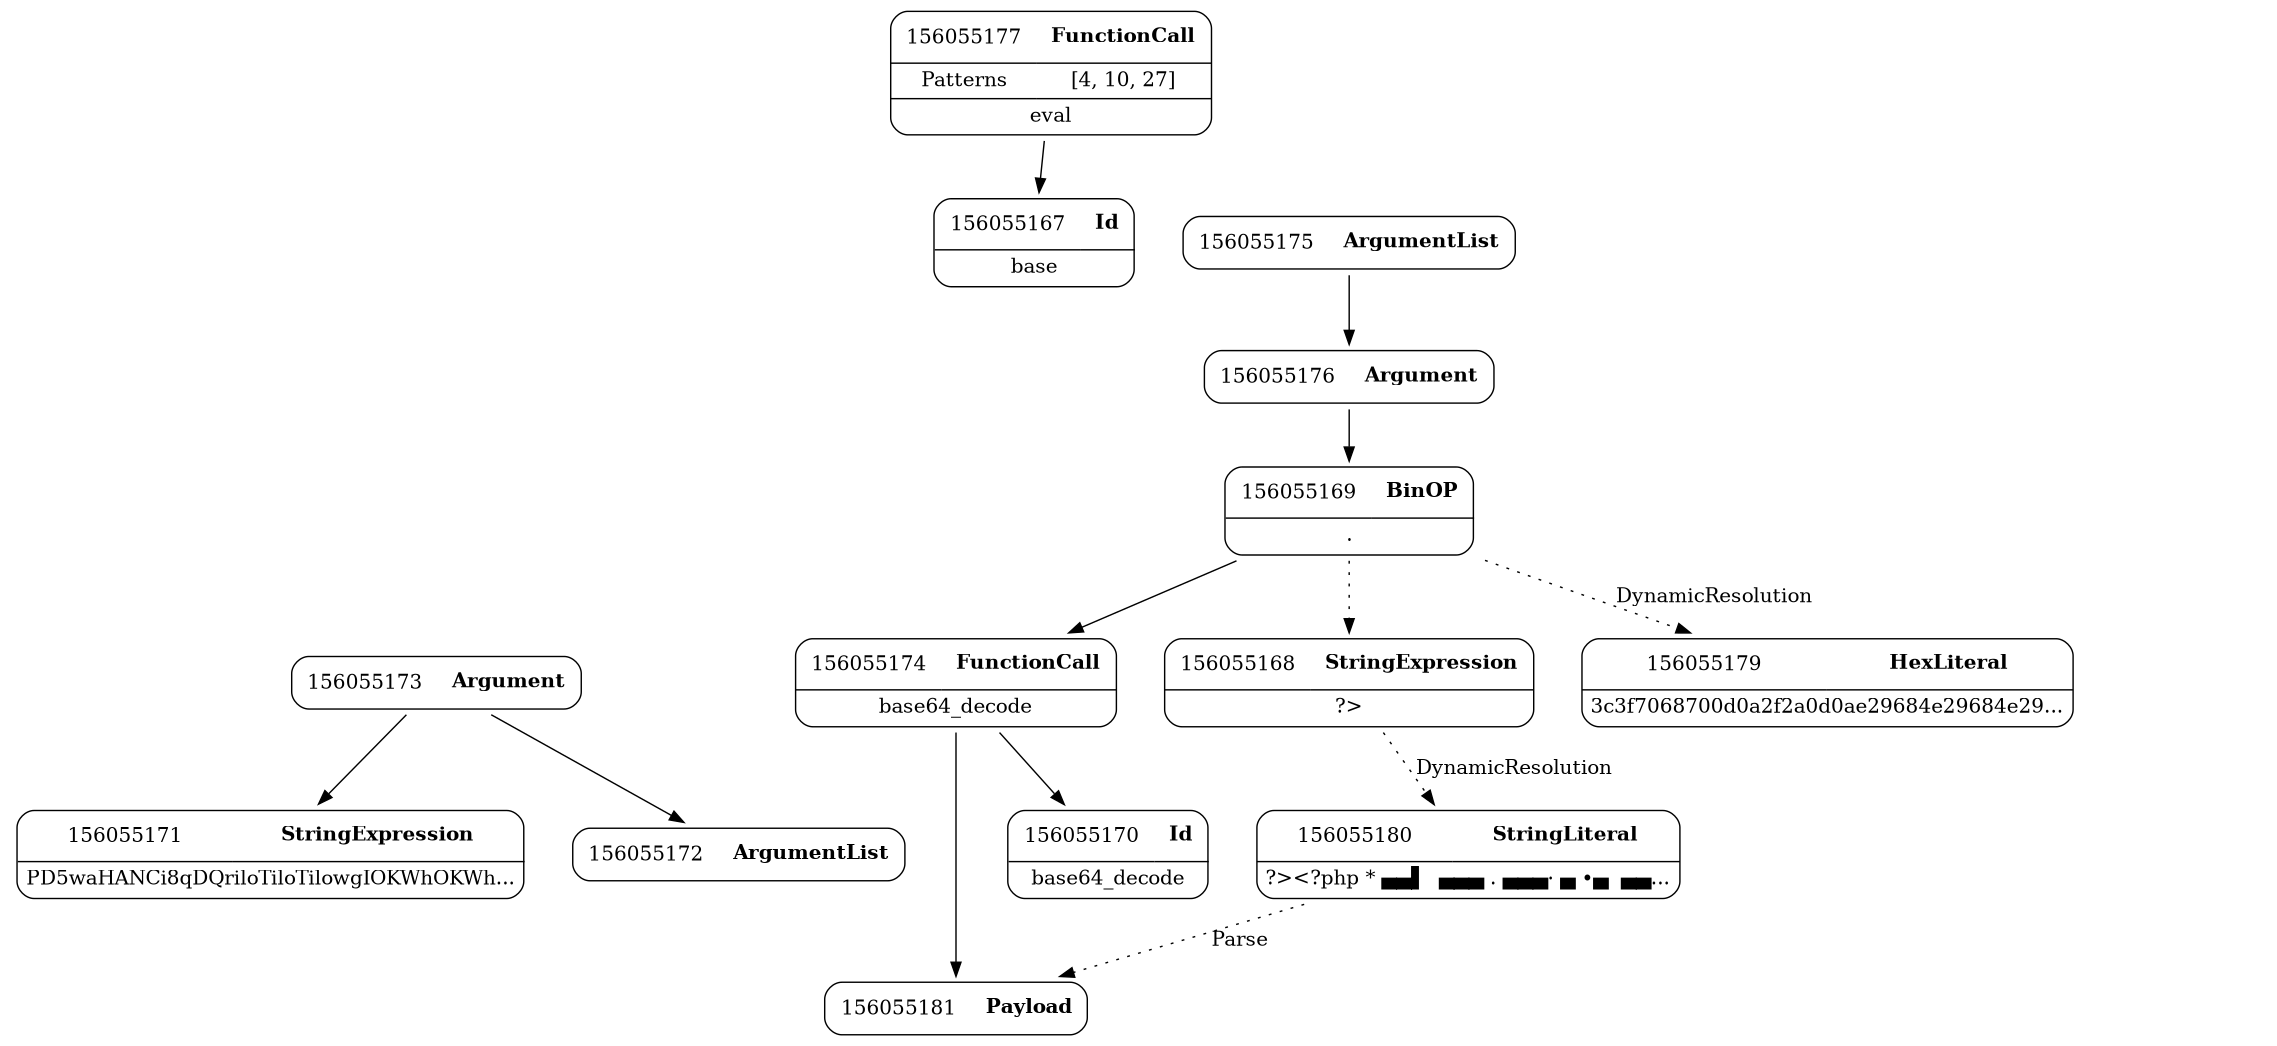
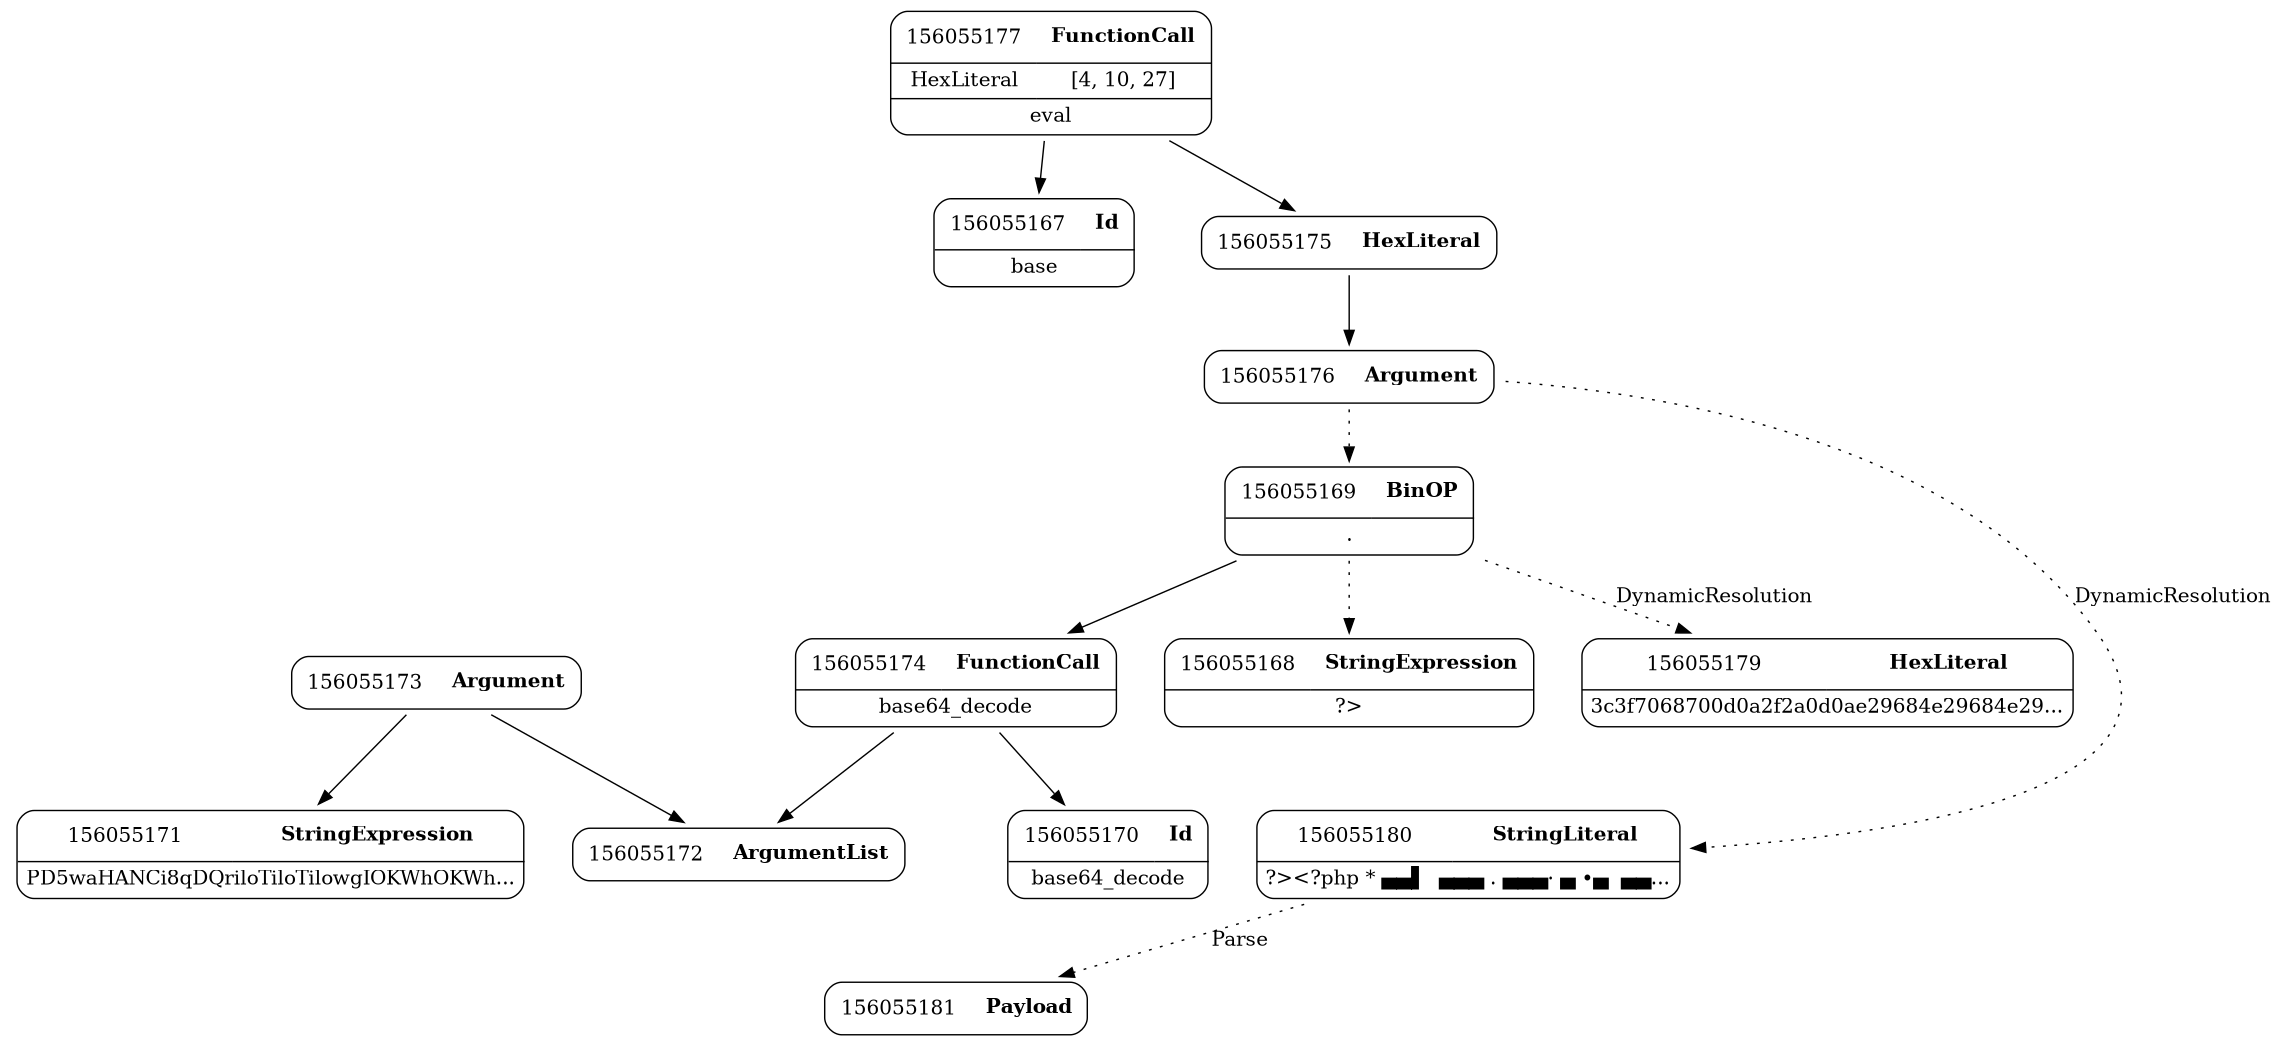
node "156055177": text "Patterns" -> "HexLiteral"
edge "156055177" -> "156055175": added
node "156055175": text "ArgumentList" -> "HexLiteral"
edge "156055176" -> "156055169": style solid -> dotted
edge "156055168" -> "156055180": now "156055176" -> "156055180"
edge "156055174" -> "156055181": now "156055174" -> "156055172"
